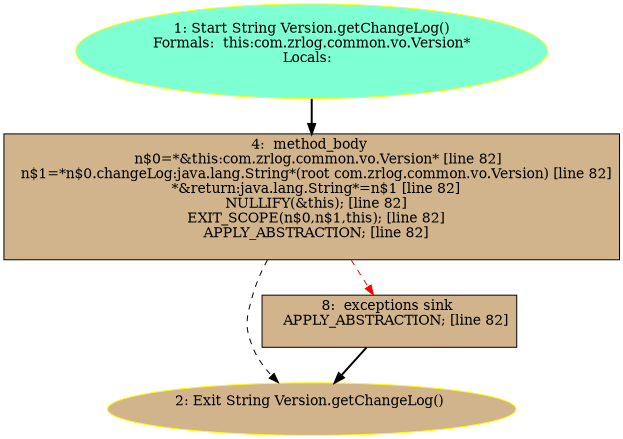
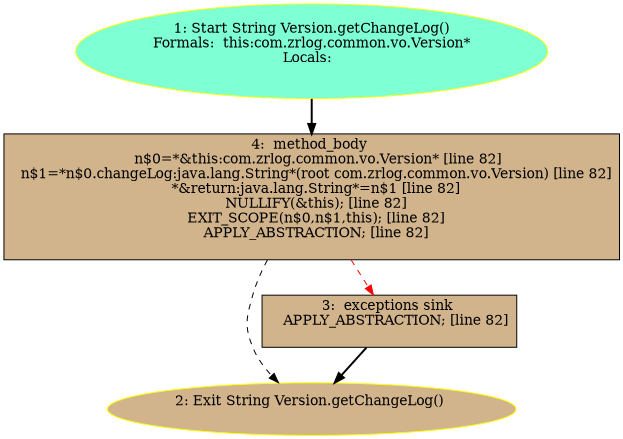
node "8:  exceptions sink APPLY_ABSTRACTION; [line 82]": label "8:  exceptions sink APPLY_ABSTRACTION; [line 82]" -> "3:  exceptions sink APPLY_ABSTRACTION; [line 82]"
